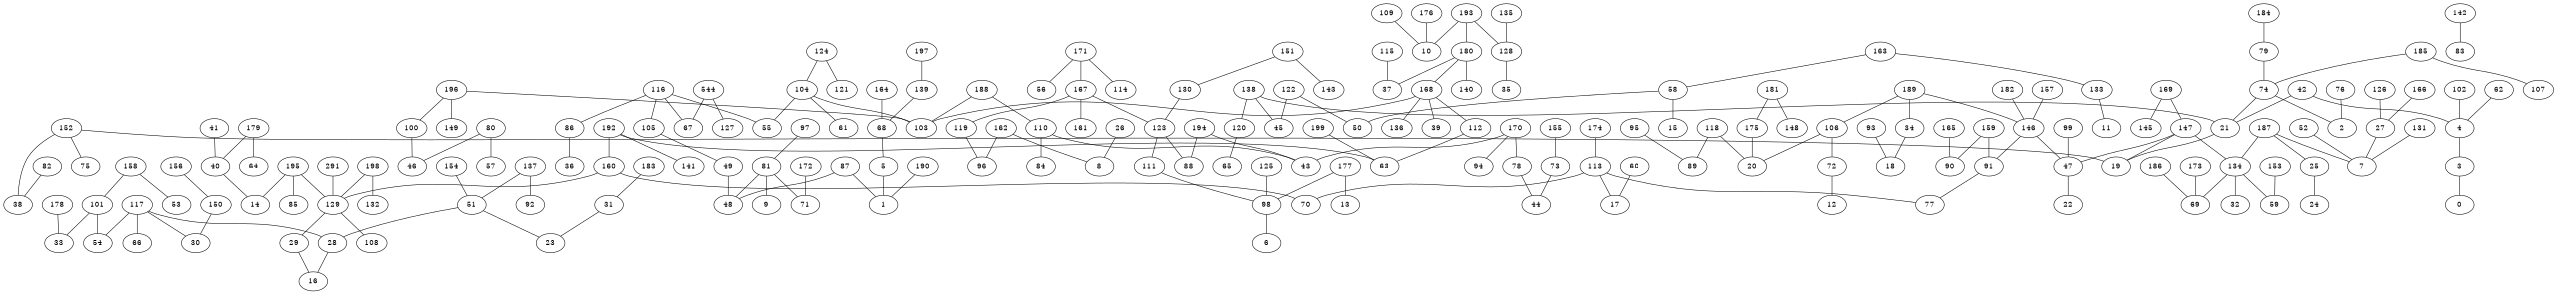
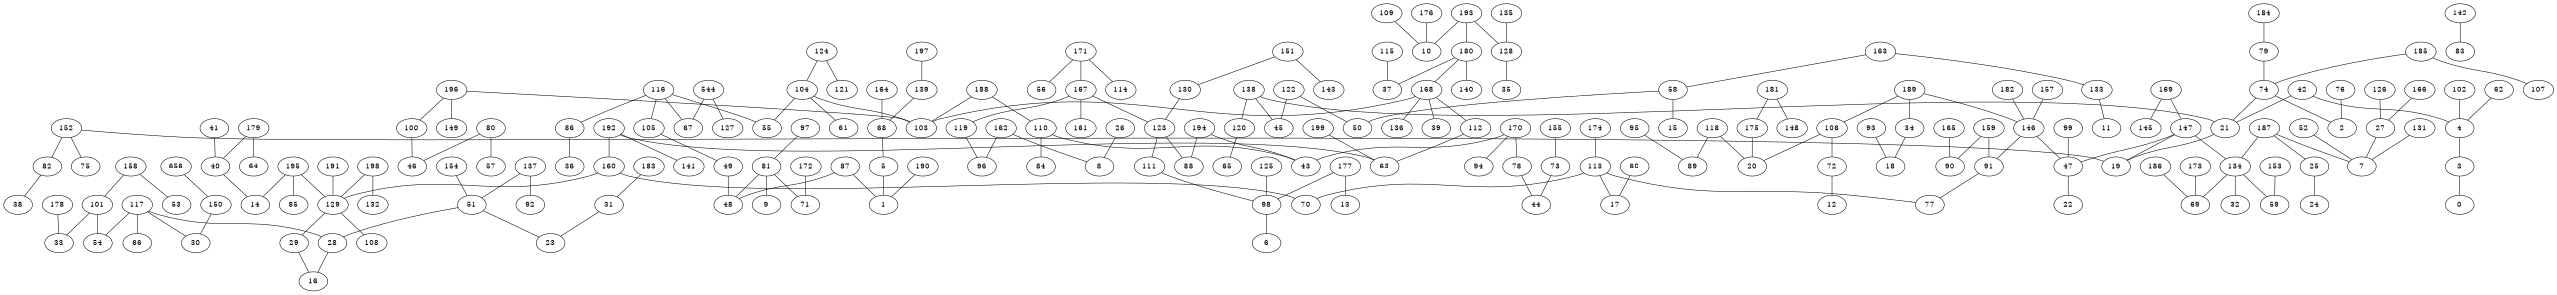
edge "152" -- "38": now "152" -- "82"
node "156": label "156" -> "656"
node "291": label "291" -> "191"
